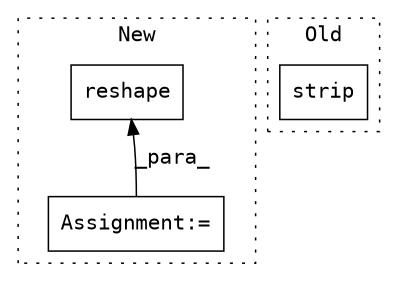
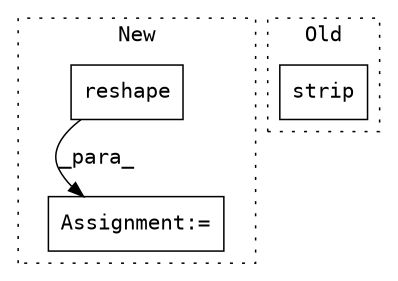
edge "Assignment:=" -> "reshape": reversed
